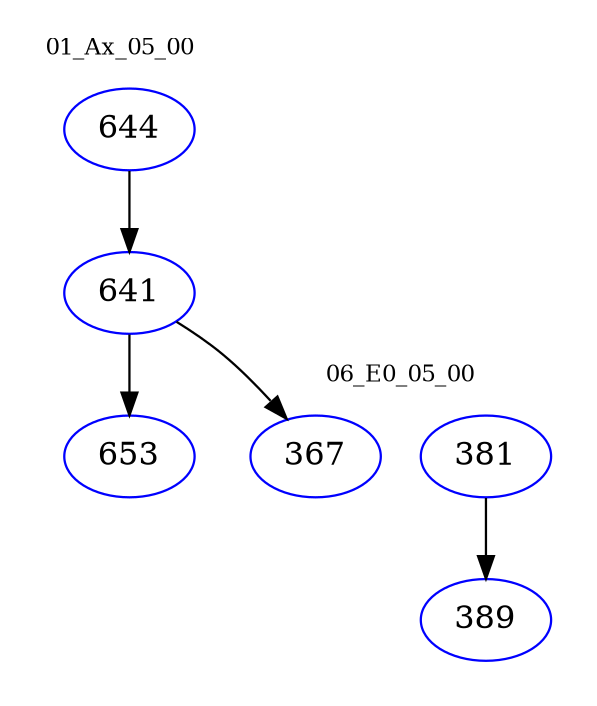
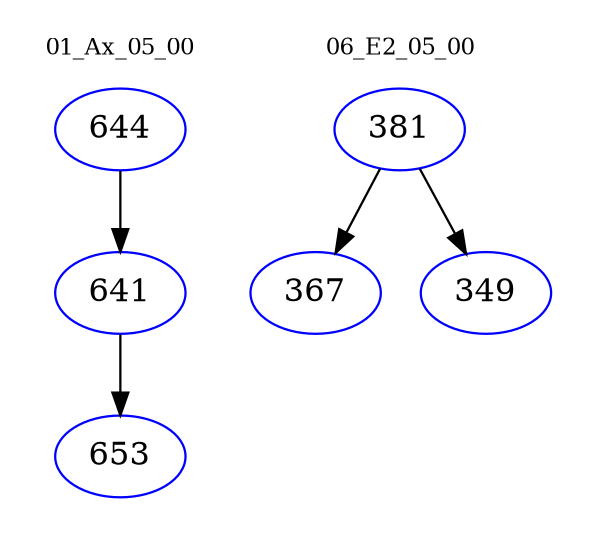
edge "641" -> "367": now "381" -> "367"
cluster "06_E0_05_00": label "06_E0_05_00" -> "06_E2_05_00"
node "389": label "389" -> "349"
